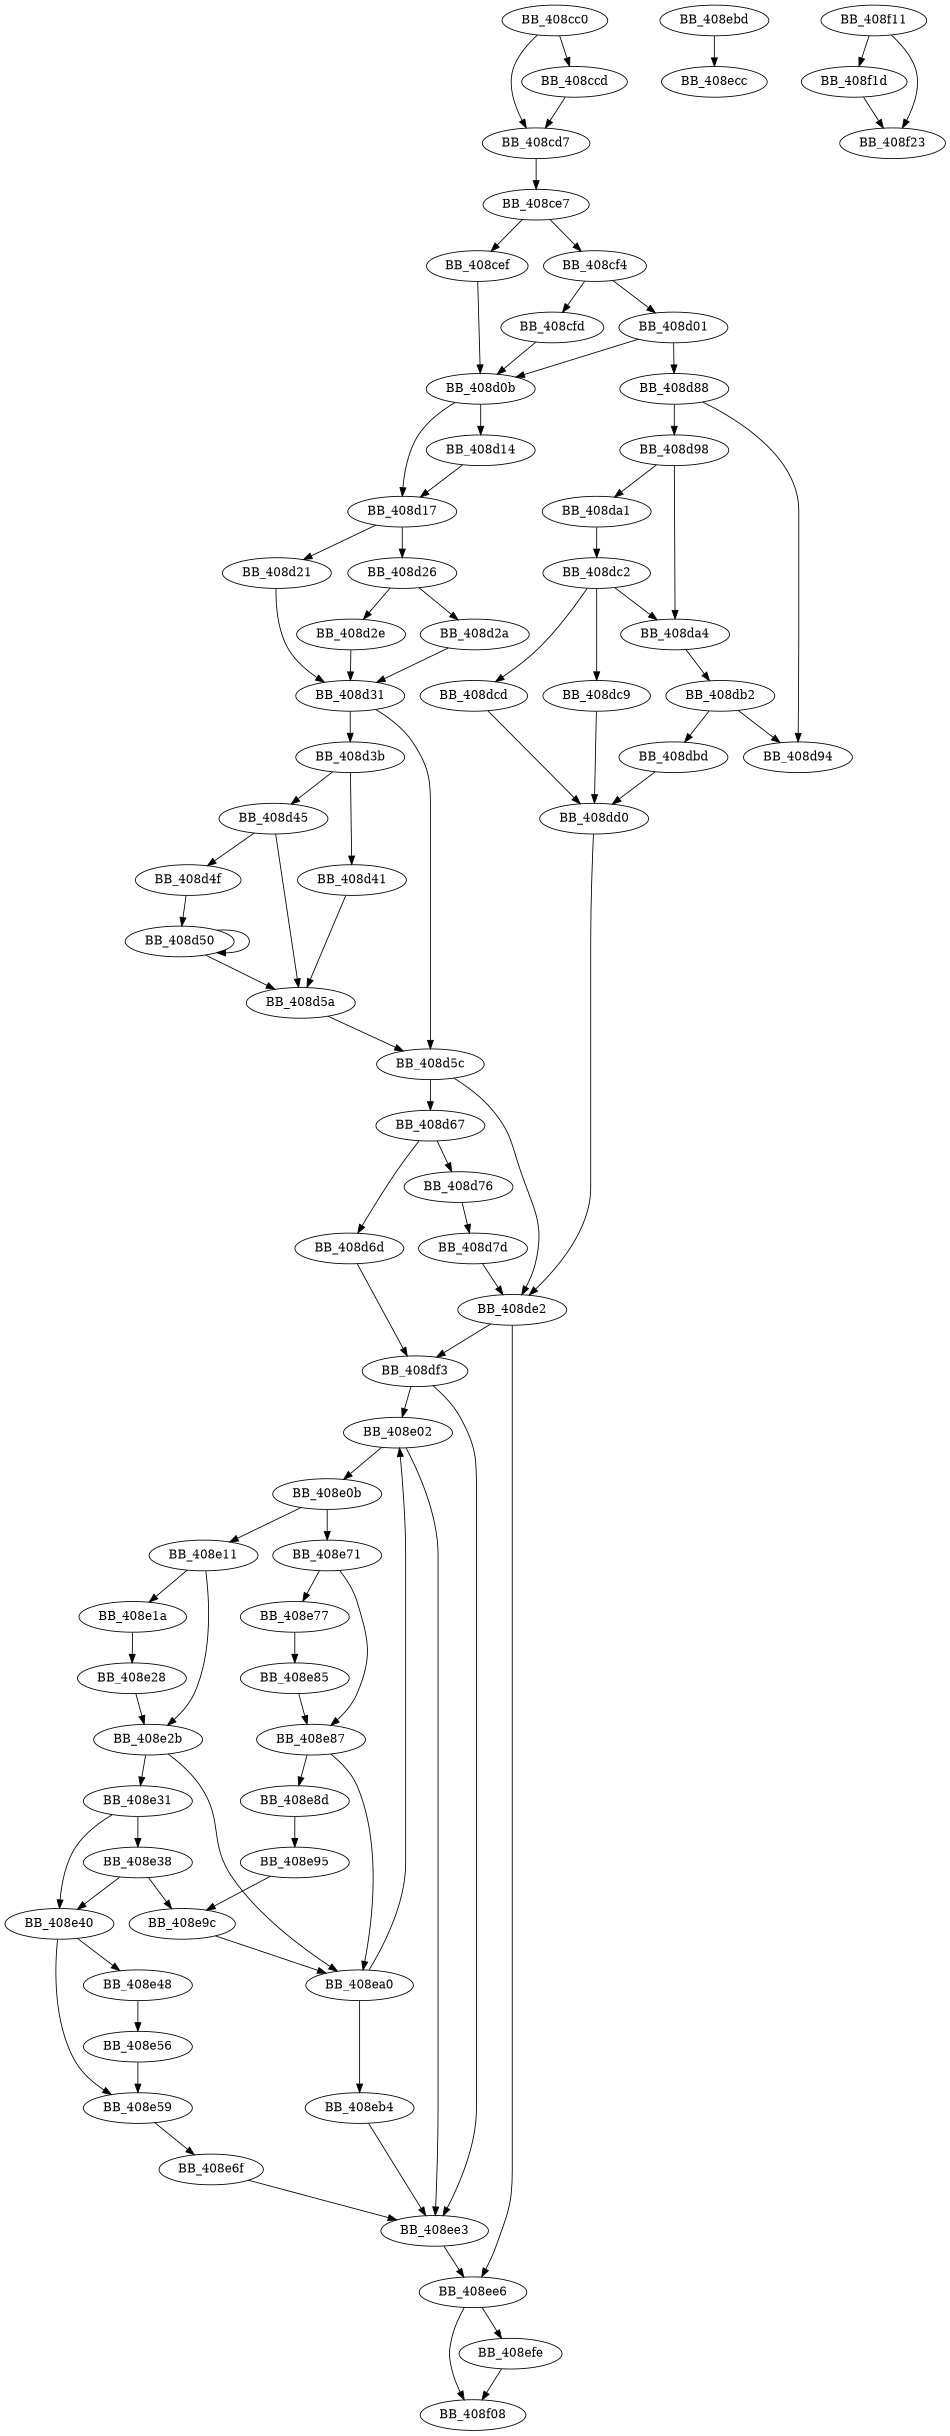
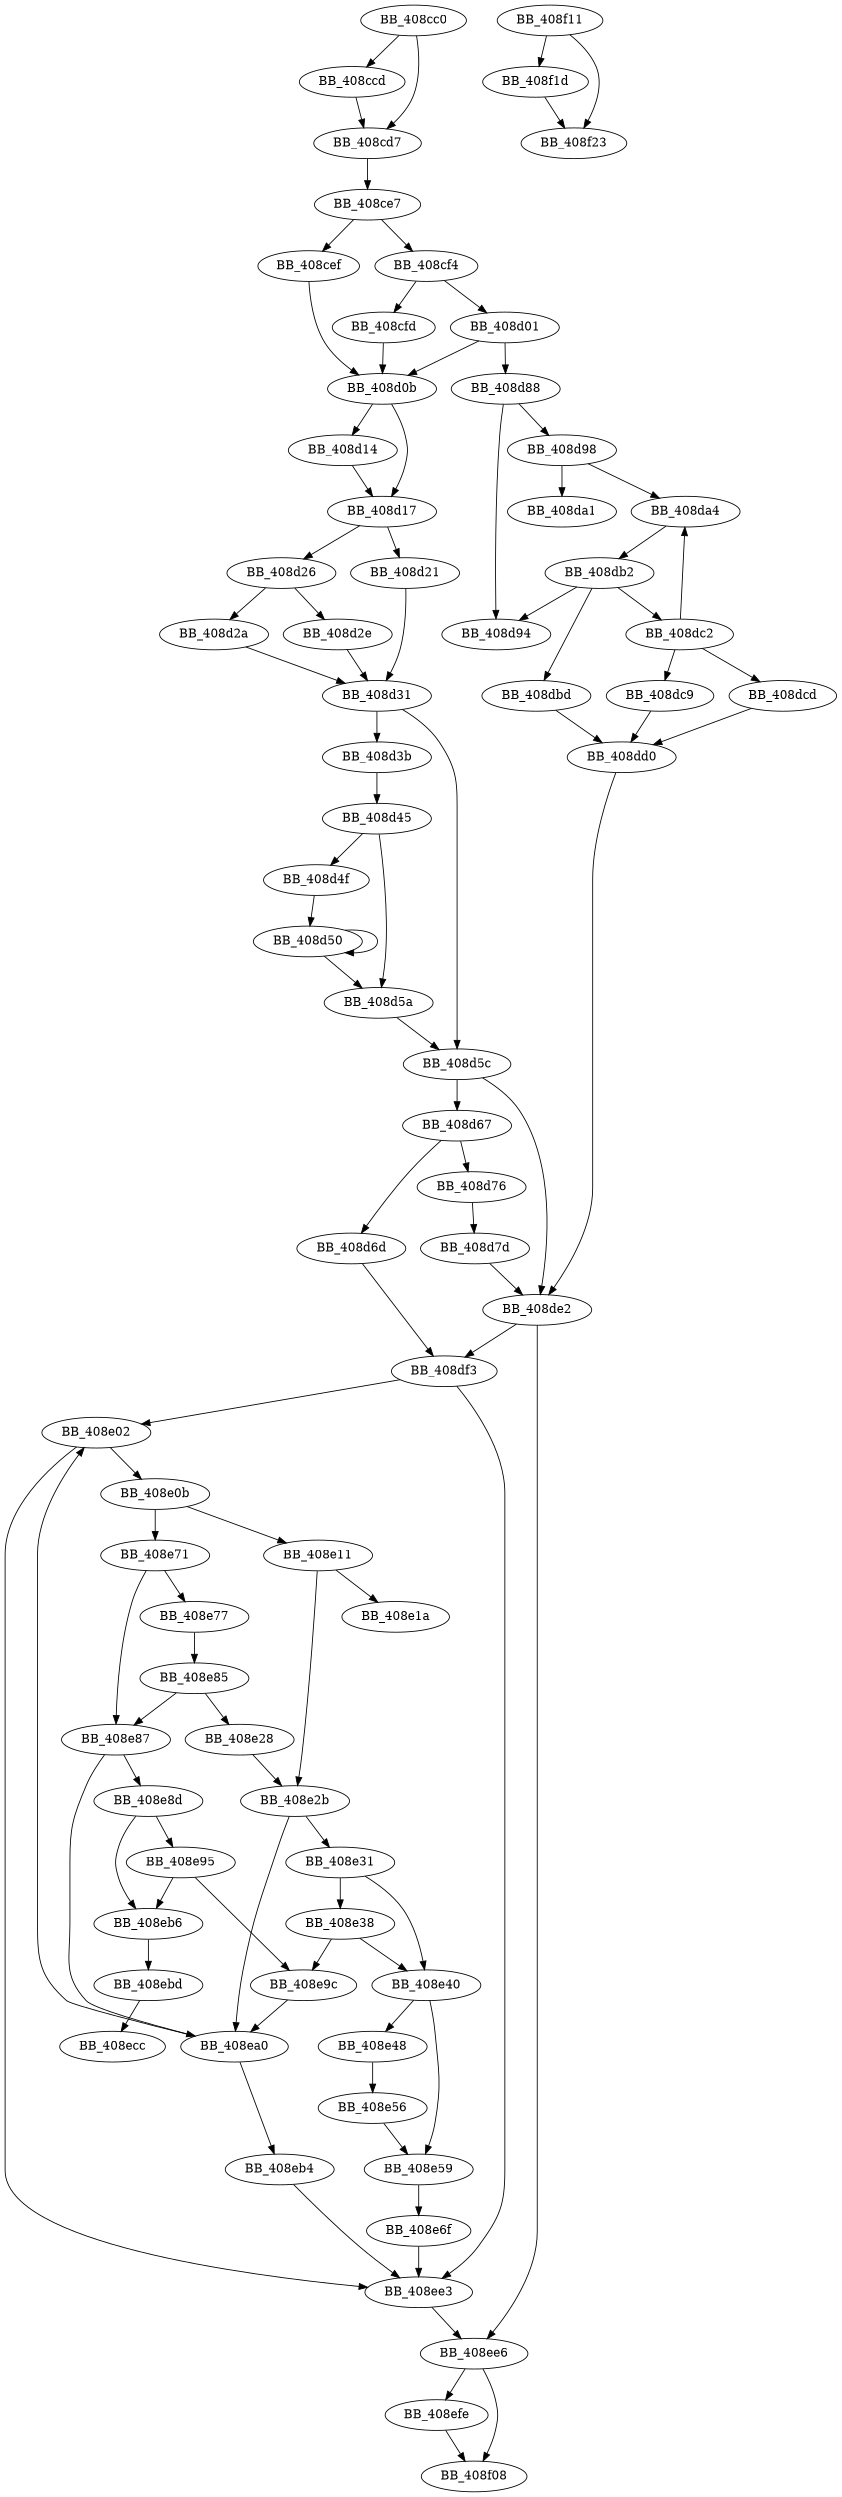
edge "BB_408da1" -> "BB_408dc2": now "BB_408db2" -> "BB_408dc2"
node "BB_408d41": removed
edge "BB_408e1a" -> "BB_408e28": now "BB_408e85" -> "BB_408e28"
node "BB_408eb6": added
